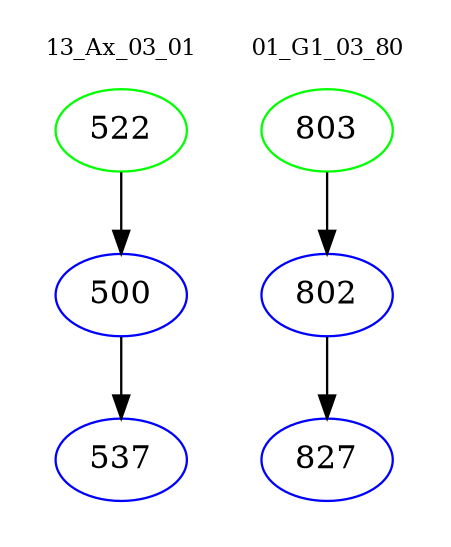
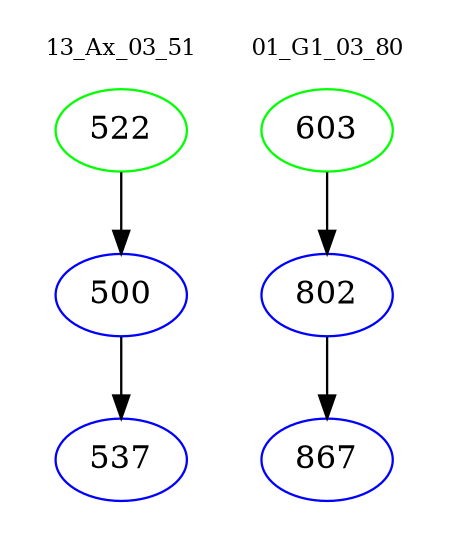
cluster "13_Ax_03_01": label "13_Ax_03_01" -> "13_Ax_03_51"
node "803": label "803" -> "603"
node "827": label "827" -> "867"
